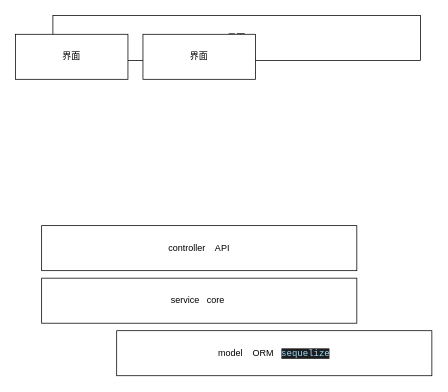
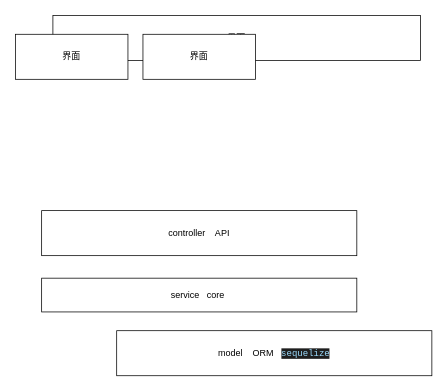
node "controller API": moved (199, 248) -> (199, 233)
node "service core": size 315x45 -> 315x34
